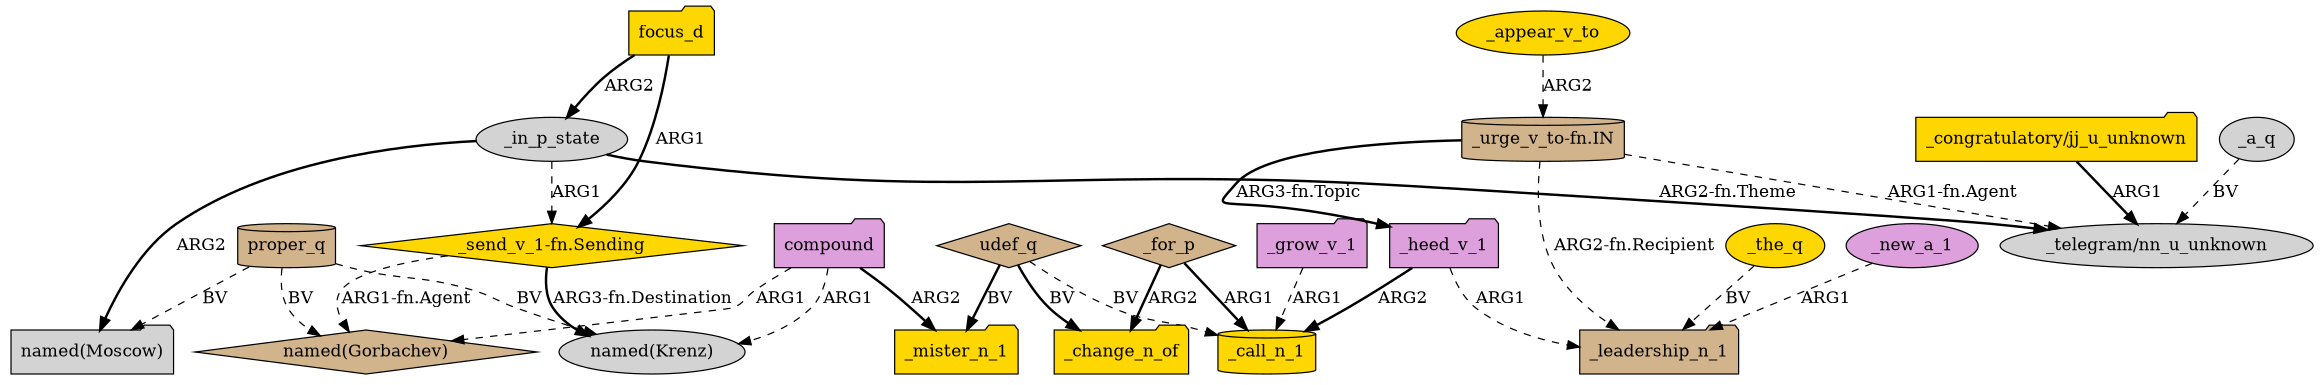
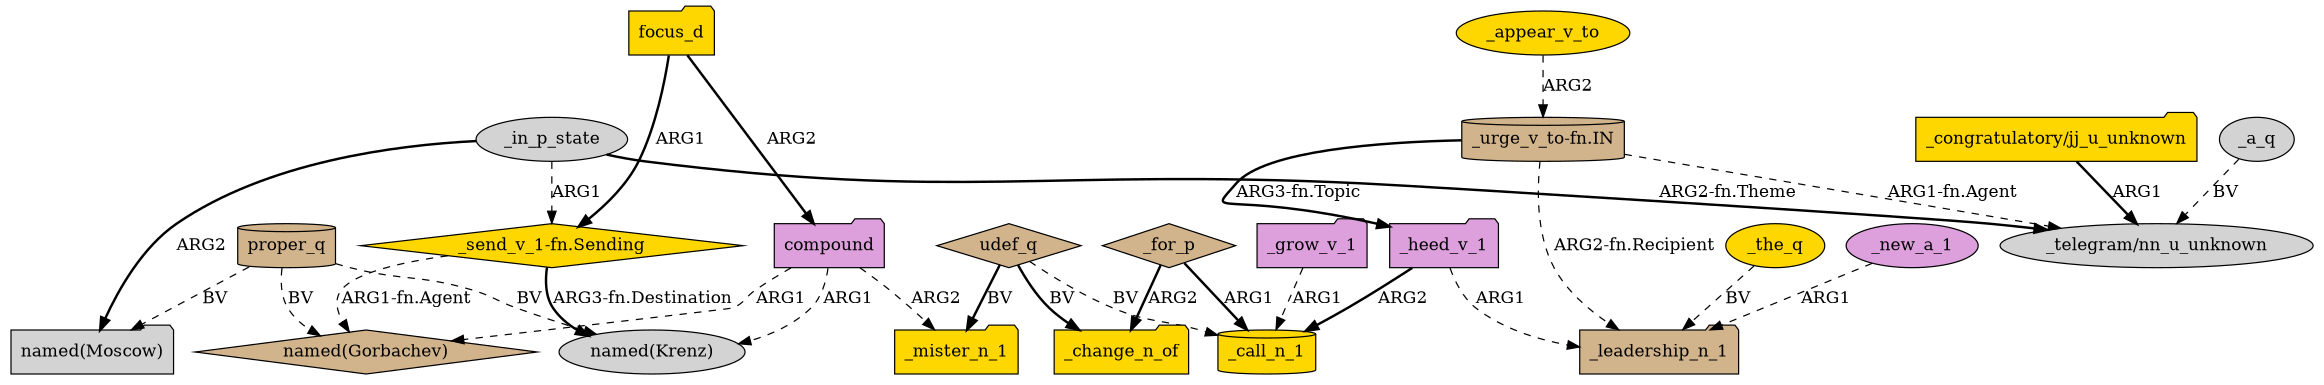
edge "focus_d" -> "_in_p_state": now "focus_d" -> "compound"
edge "compound" -> "_mister_n_1": style bold -> dashed
